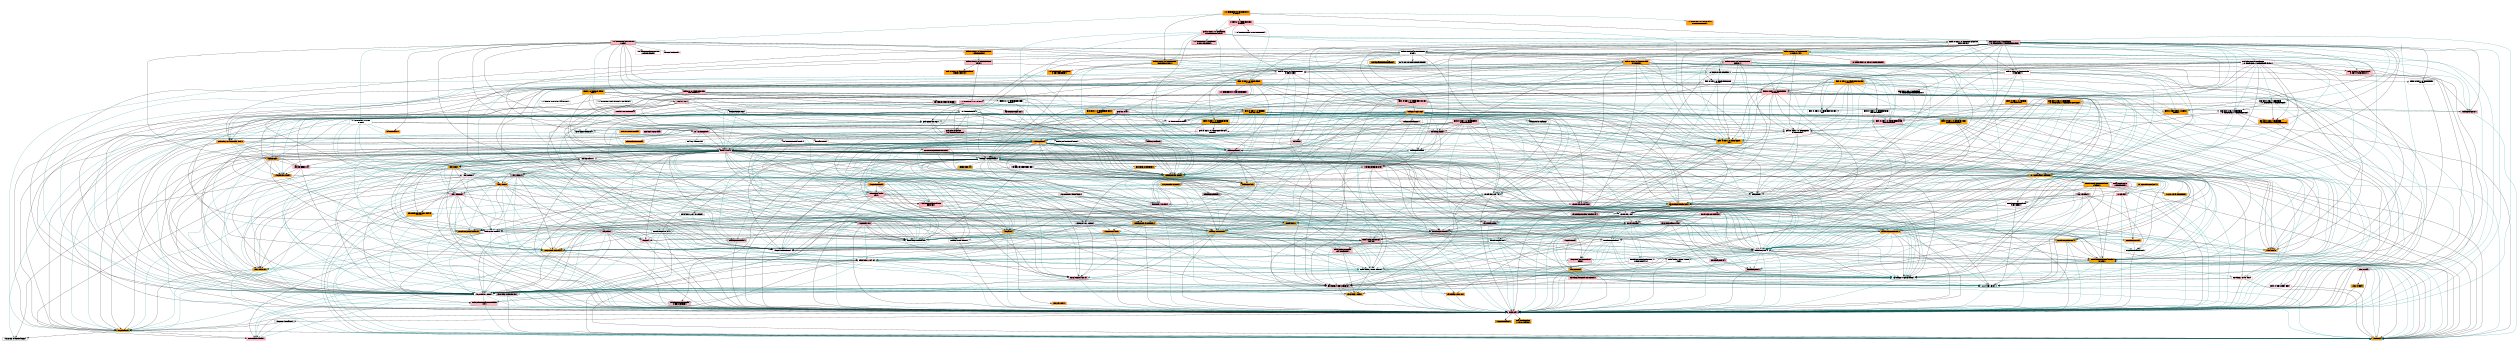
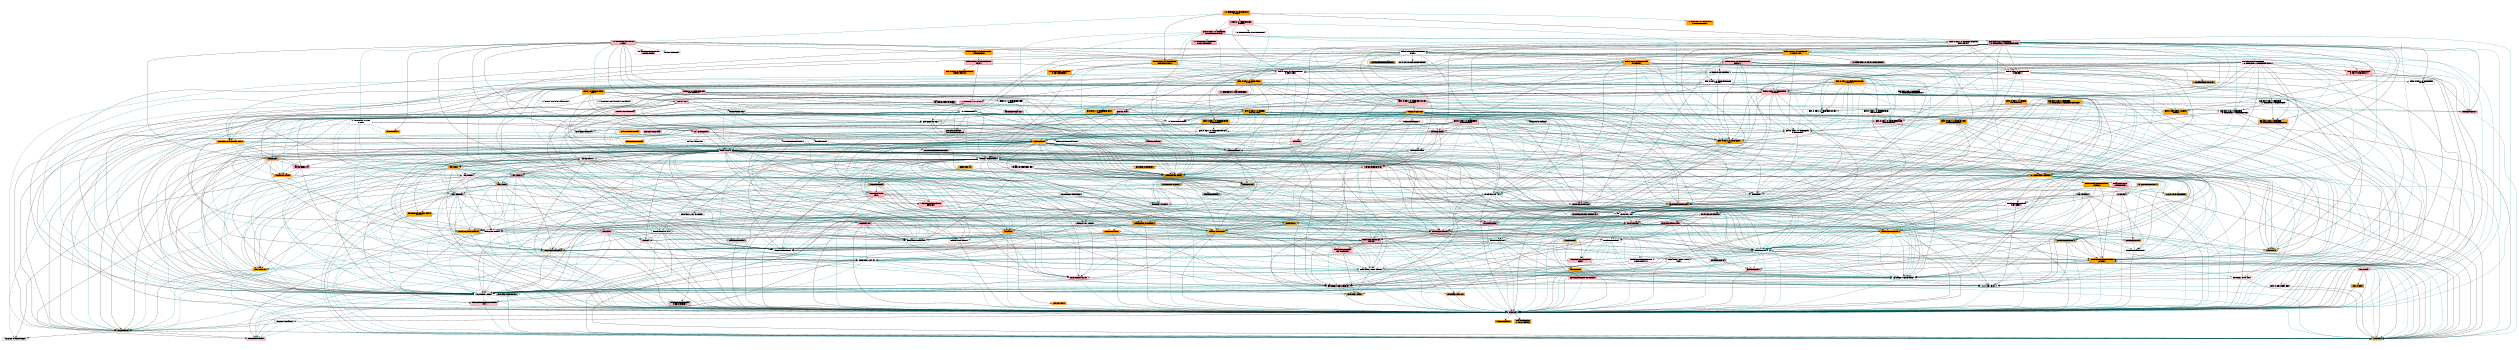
node "Misc/GeneratedTypeName.h": added
edge "Math/Vector.h" -> "Misc/Crc.h": removed
node "Misc/Timeout.h": fillcolor lightpink -> orange
